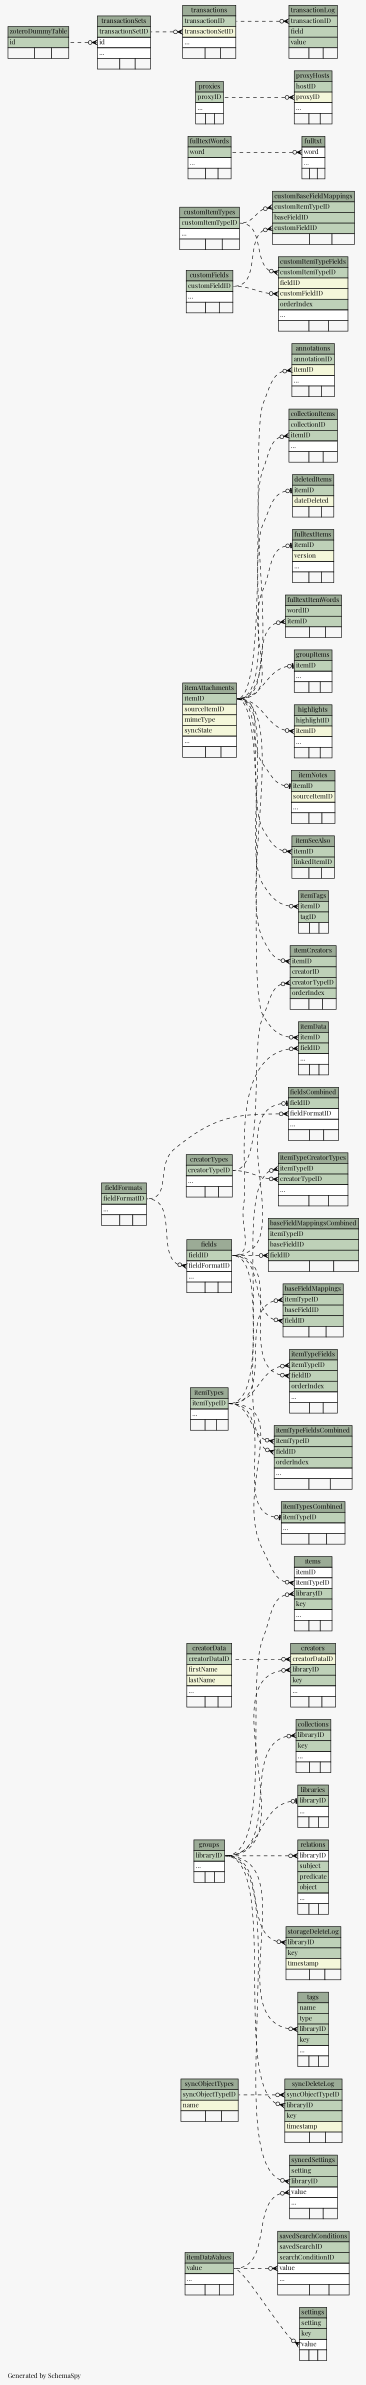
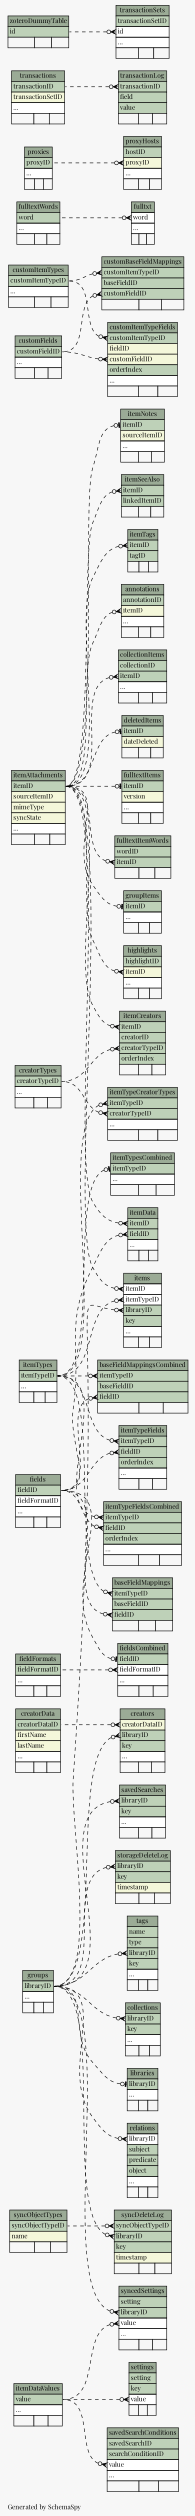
edge "transactionSets" -> "transactions": removed
edge "itemAttachments" -> "items": added
edge "fieldFormats" -> "fields": removed
edge "itemTypes" -> "baseFieldMappingsCombined": added
node "savedSearches": added
